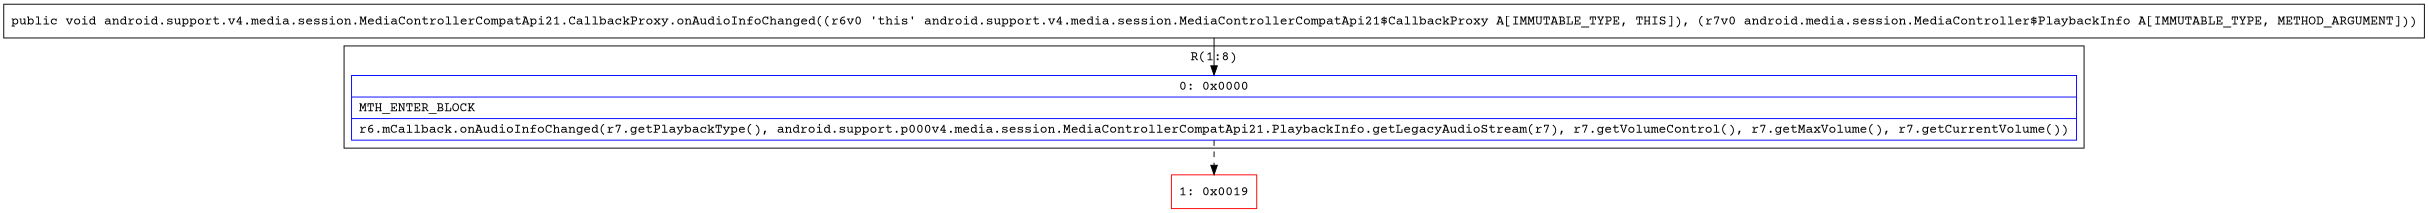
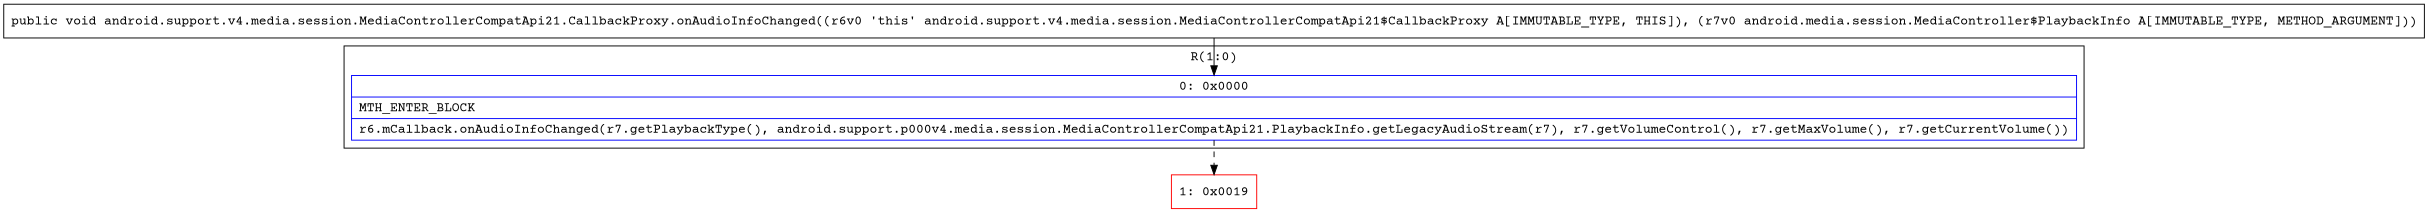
cluster "R(1:8)": label "R(1:8)" -> "R(1:0)"
